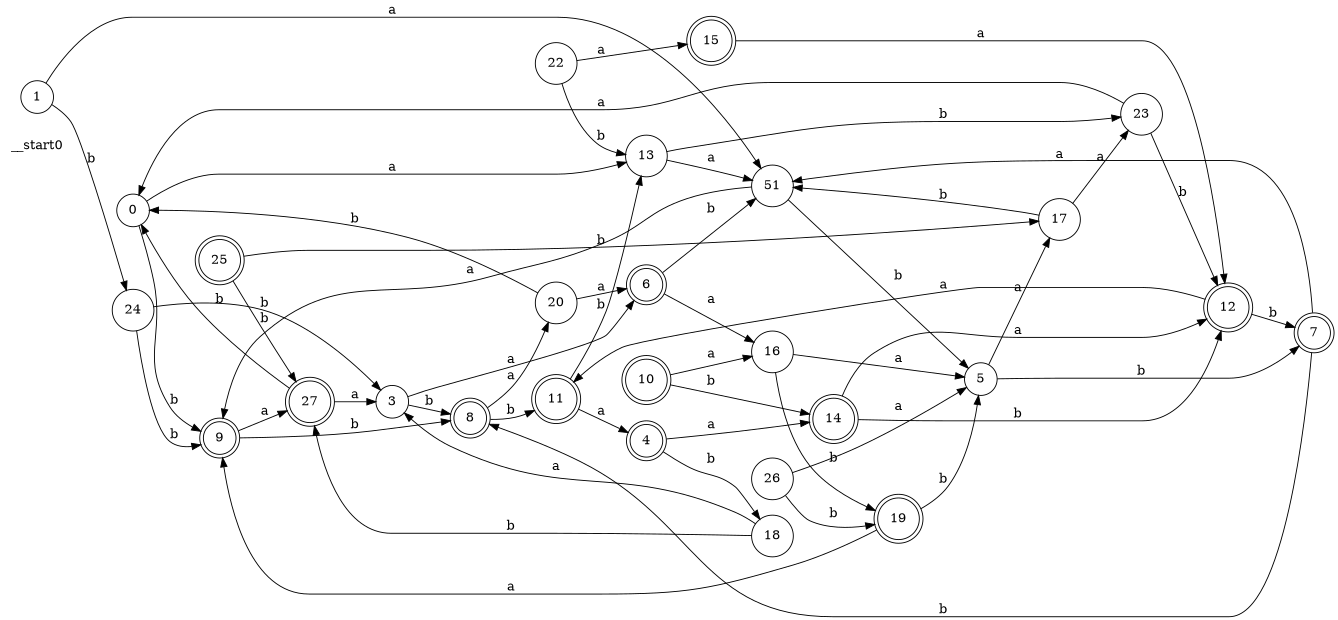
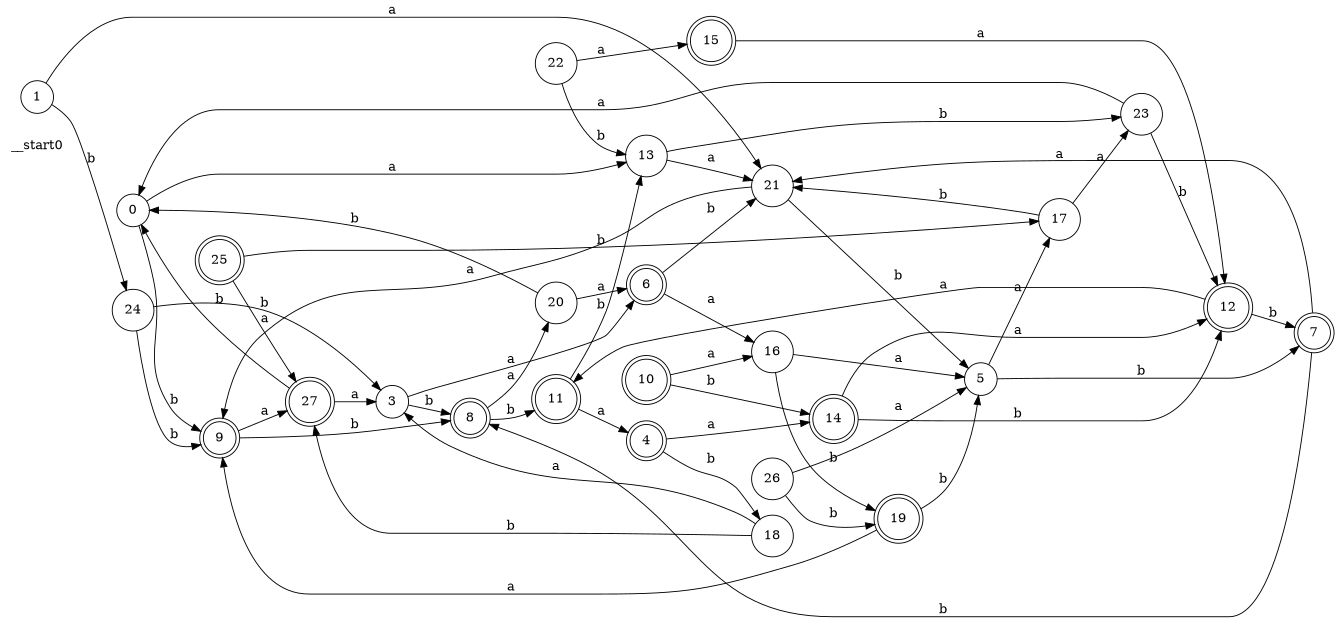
node "51": label "51" -> "21"
edge "25" -> "27": label "b" -> "a"
